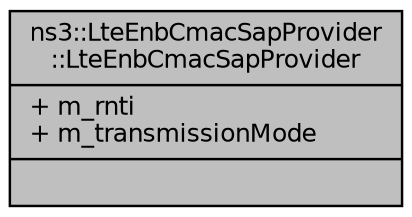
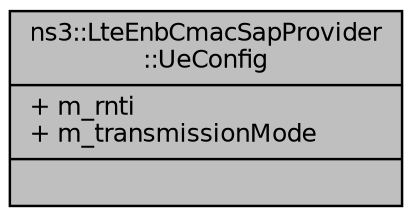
node "ns3::LteEnbCmacSapProvider": text "::LteEnbCmacSapProvider" -> "::UeConfig"
